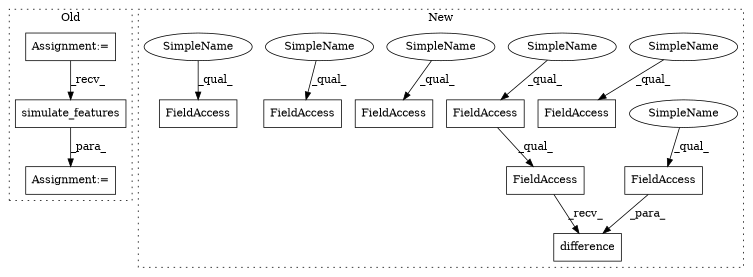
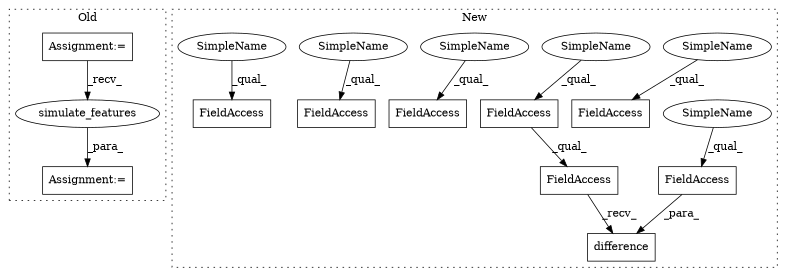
node "simulate_features": shape box -> ellipse
